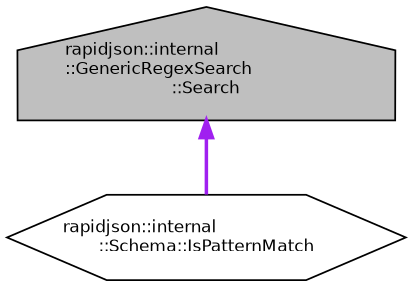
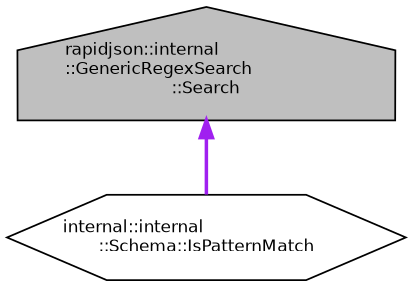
node "rapidjson::internal ::Schema::IsPatternMatch": label "rapidjson::internal ::Schema::IsPatternMatch" -> "internal::internal ::Schema::IsPatternMatch"
